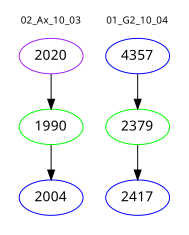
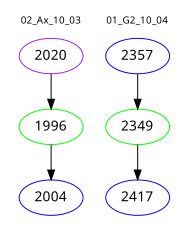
node "4357": label "4357" -> "2357"
node "1990": label "1990" -> "1996"
node "2379": label "2379" -> "2349"
